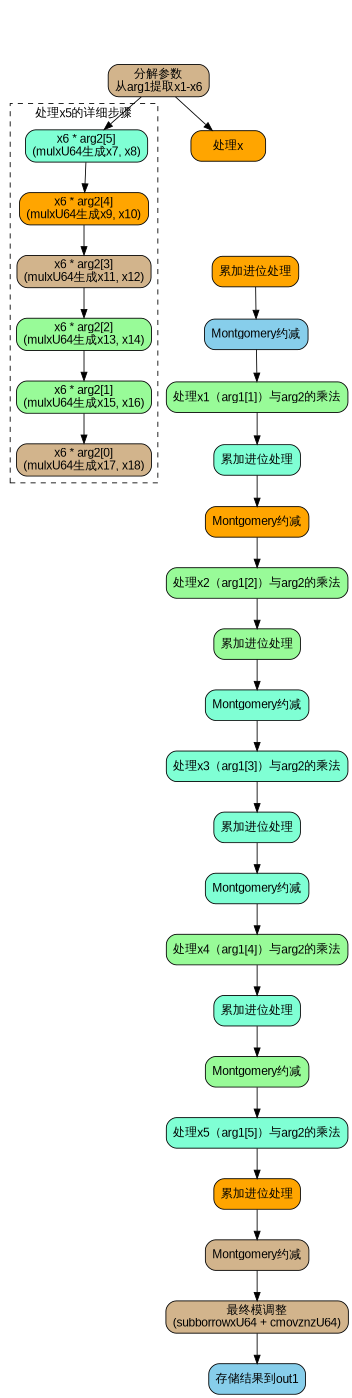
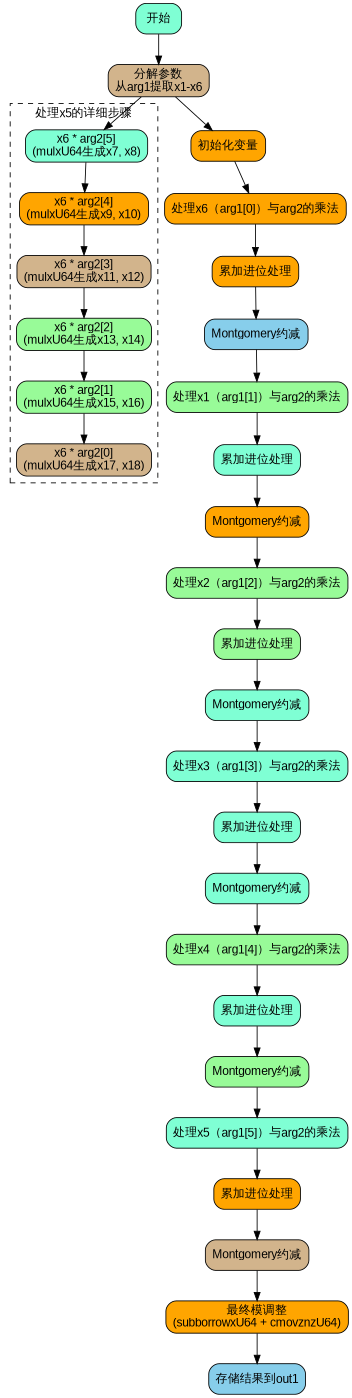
node "开始": added
node "处理x": label "处理x" -> "初始化变量"
node "处理x6（arg1[0]）与arg2的乘法": added
node "最终模调整 (subborrowxU64 + cmovznzU64)": fillcolor tan -> orange
